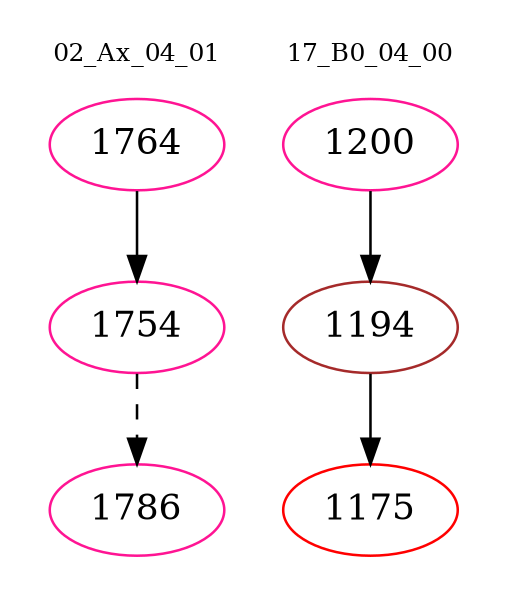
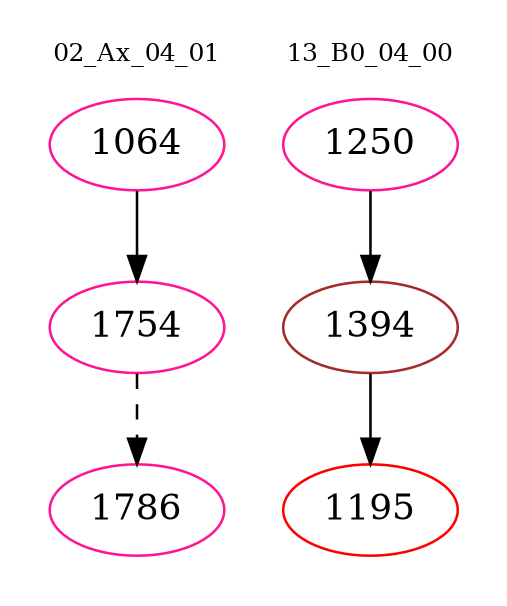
cluster "17_B0_04_00": label "17_B0_04_00" -> "13_B0_04_00"
node "1764": label "1764" -> "1064"
node "1200": label "1200" -> "1250"
node "1194": label "1194" -> "1394"
node "1175": label "1175" -> "1195"
